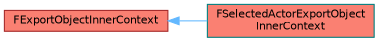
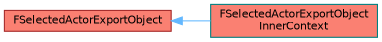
node "FExportObjectInnerContext": label "FExportObjectInnerContext" -> "FSelectedActorExportObject"
